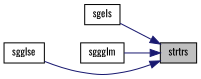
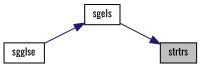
node "sggglm": removed
edge "sgglse" -> "strtrs": now "sgglse" -> "sgels"
